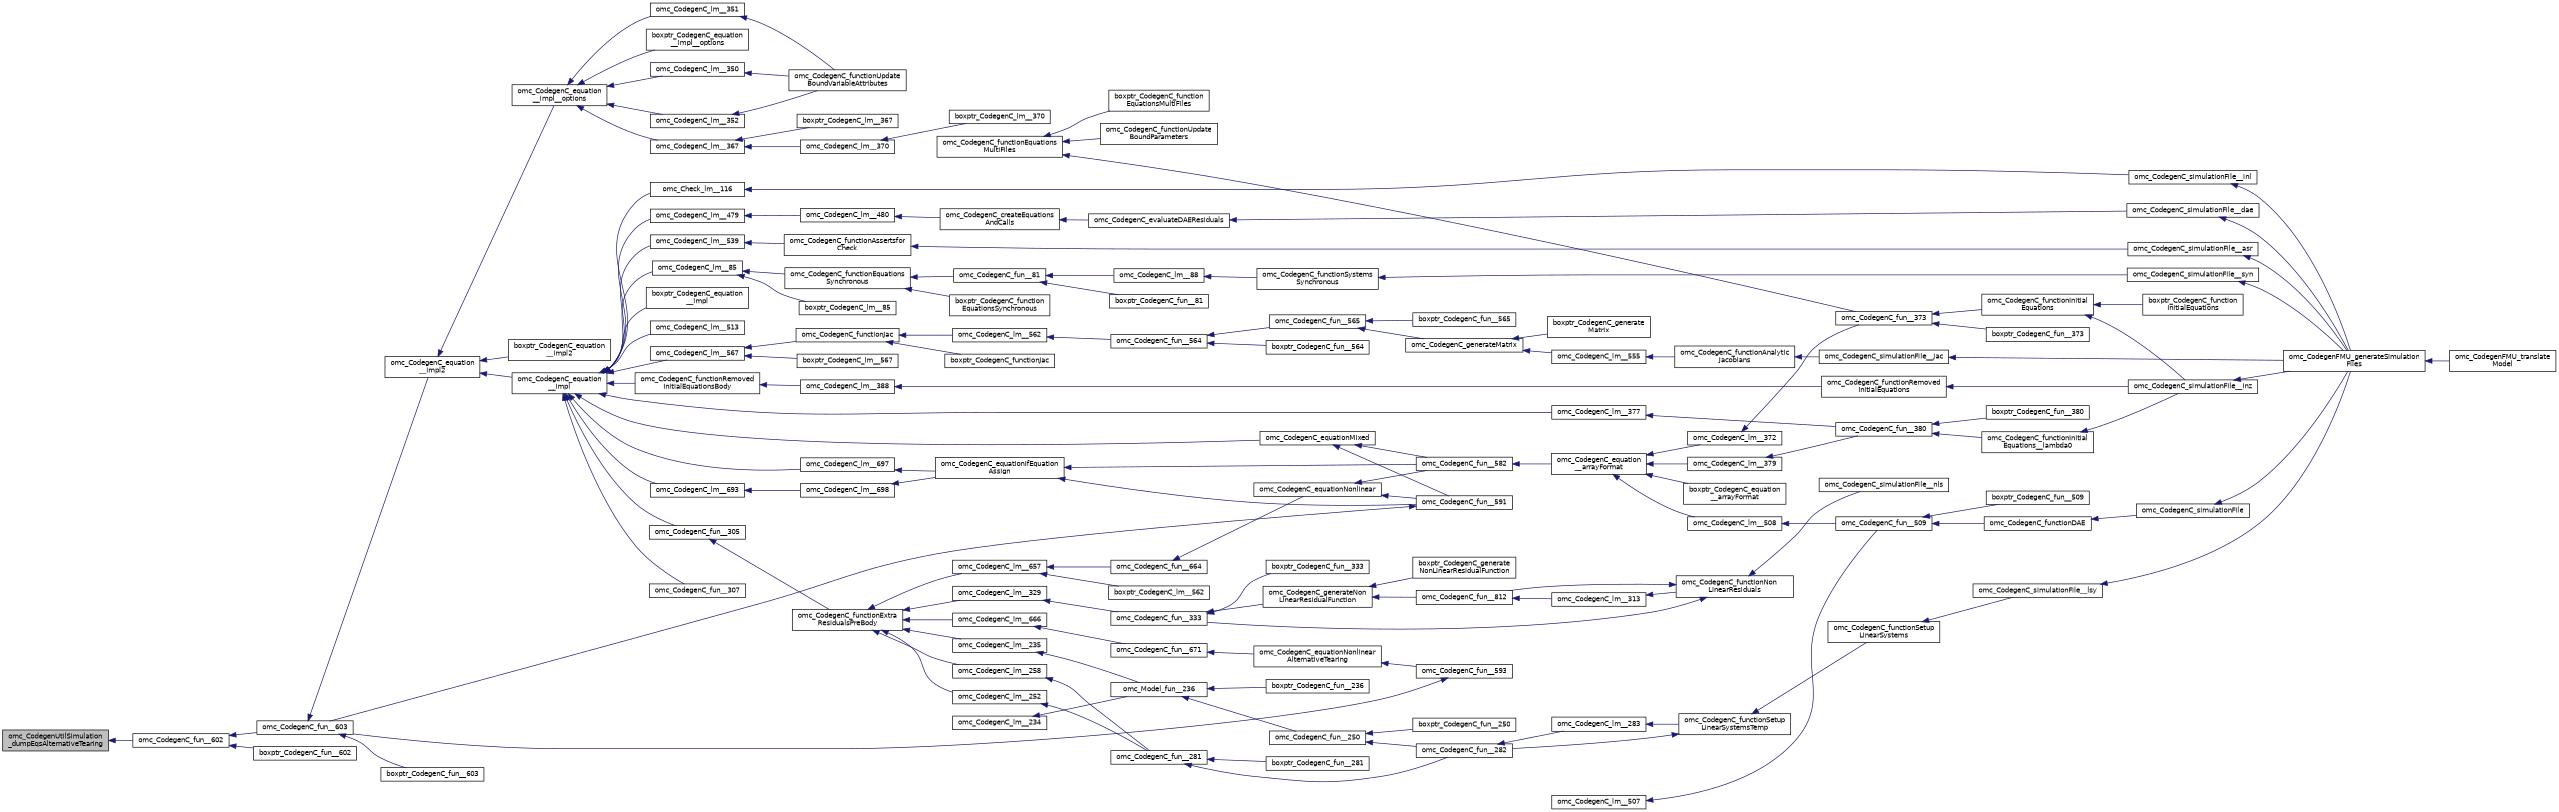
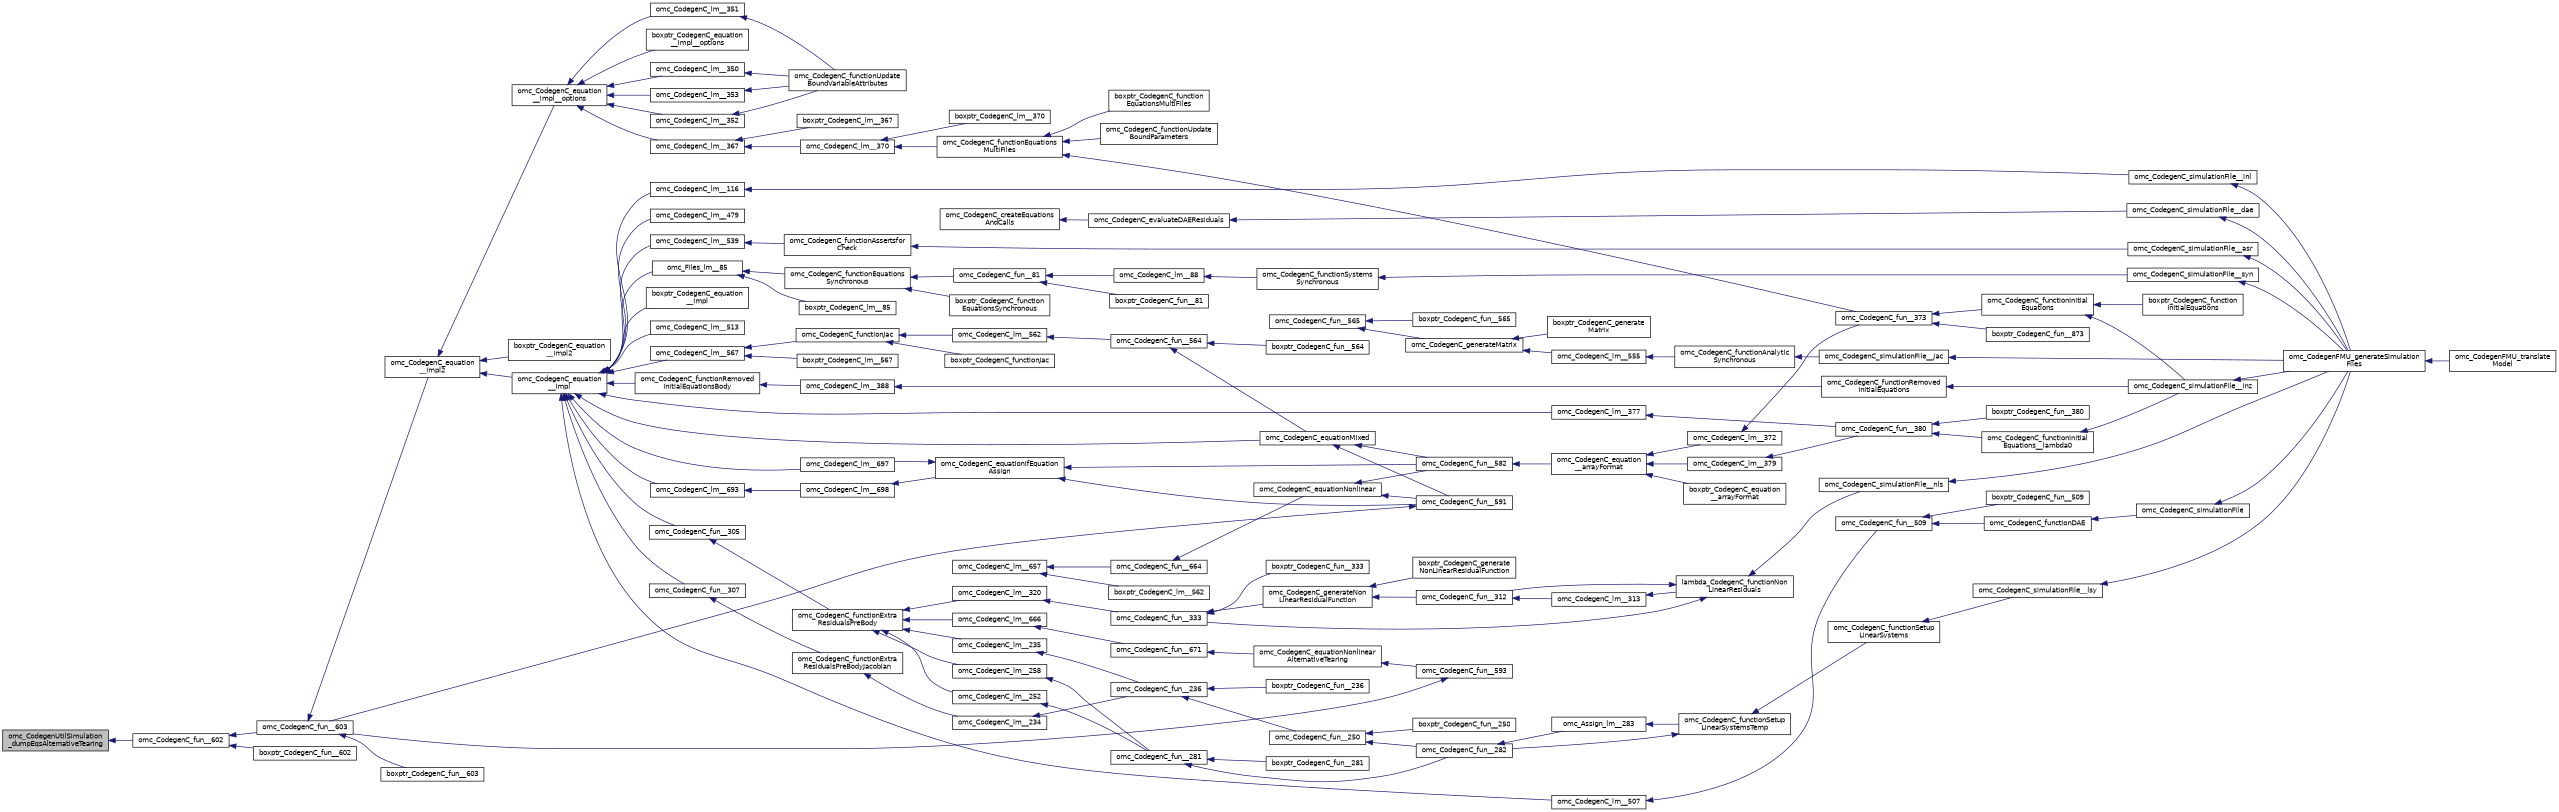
node "omc_CodegenC_lm__353": added
edge "omc_CodegenC_functionEquations MultiFiles" -> "omc_CodegenC_lm__370": added
node "omc_Check_lm__116": label "omc_Check_lm__116" -> "omc_CodegenC_lm__116"
node "omc_CodegenC_lm__480": removed
node "omc_CodegenC_lm__85": label "omc_CodegenC_lm__85" -> "omc_Files_lm__85"
edge "omc_CodegenC_fun__565" -> "omc_CodegenC_fun__564": now "omc_CodegenC_equationMixed" -> "omc_CodegenC_fun__564"
node "boxptr_CodegenC_fun__373": label "boxptr_CodegenC_fun__373" -> "boxptr_CodegenC_fun__873"
node "omc_CodegenC_functionAnalytic Jacobians": label "omc_CodegenC_functionAnalytic Jacobians" -> "omc_CodegenC_functionAnalytic Synchronous"
edge "omc_CodegenFMU_generateSimulation Files" -> "omc_CodegenC_simulationFile__nls": added
edge "omc_CodegenC_equationIfEquation Assign" -> "omc_CodegenC_lm__697": reversed
node "omc_CodegenC_lm__508": removed
edge "omc_CodegenC_lm__657" -> "omc_CodegenC_functionExtra ResidualsPreBody": removed
node "omc_CodegenC_functionNon LinearResiduals": label "omc_CodegenC_functionNon LinearResiduals" -> "lambda_CodegenC_functionNon LinearResiduals"
node "omc_CodegenC_lm__329": label "omc_CodegenC_lm__329" -> "omc_CodegenC_lm__320"
node "omc_CodegenC_fun__812": label "omc_CodegenC_fun__812" -> "omc_CodegenC_fun__312"
node "omc_CodegenC_functionExtra ResidualsPreBodyJacobian": added
node "omc_Model_fun__236": label "omc_Model_fun__236" -> "omc_CodegenC_fun__236"
node "omc_CodegenC_lm__283": label "omc_CodegenC_lm__283" -> "omc_Assign_lm__283"
edge "omc_CodegenC_lm__507" -> "omc_CodegenC_equation __impl": added
